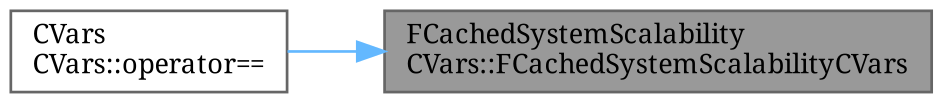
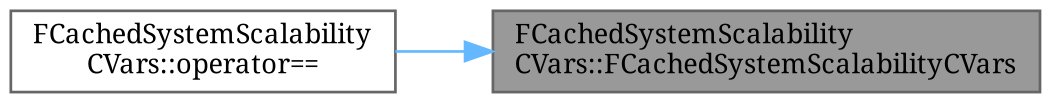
node "CVars CVars::operator==": label "CVars CVars::operator==" -> "FCachedSystemScalability CVars::operator=="
